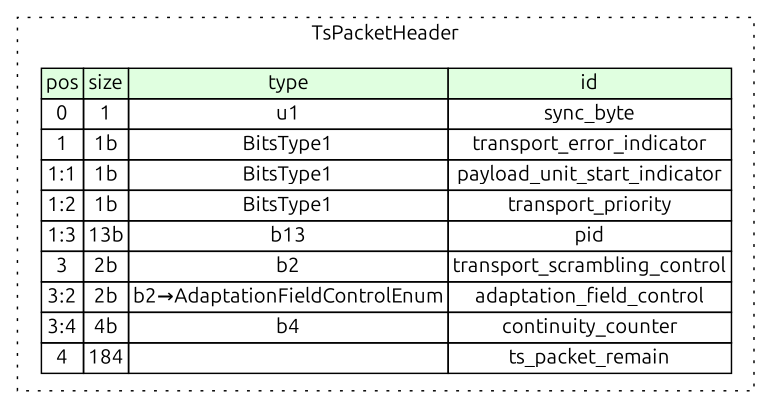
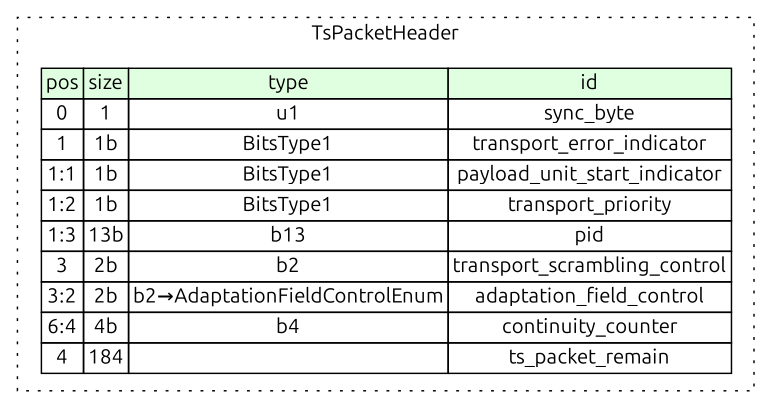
node "pos": text "3:4" -> "6:4"
